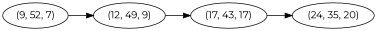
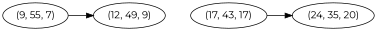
node "(9, 52, 7)": label "(9, 52, 7)" -> "(9, 55, 7)"
edge "(12, 49, 9)" -> "(17, 43, 17)": removed
